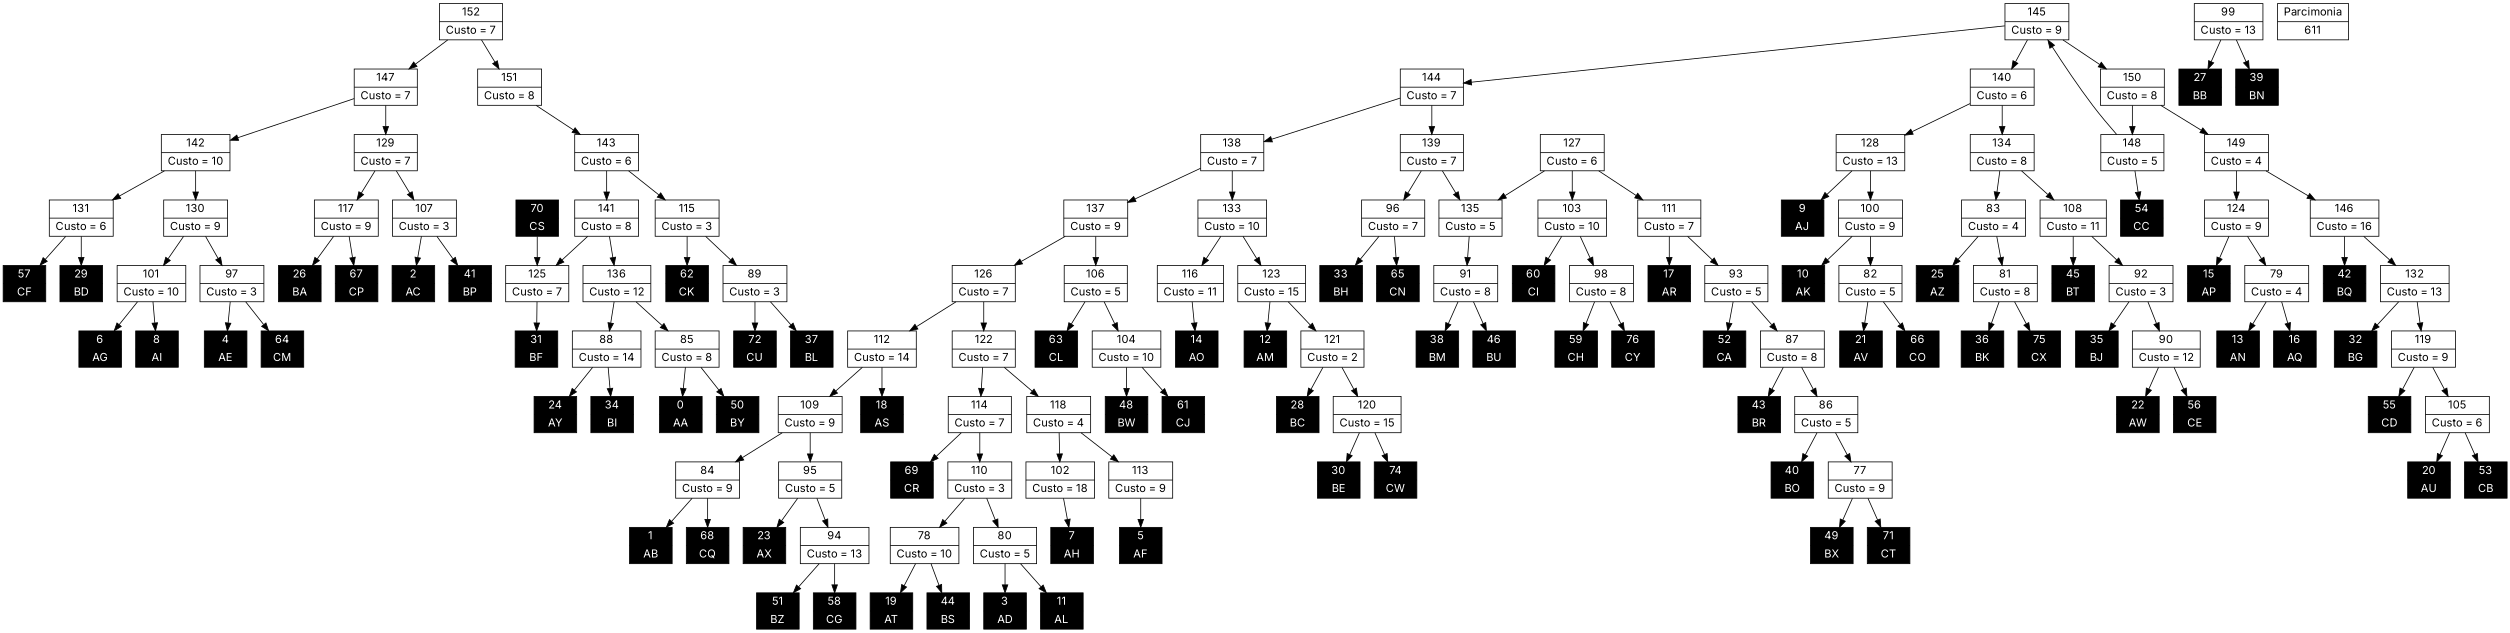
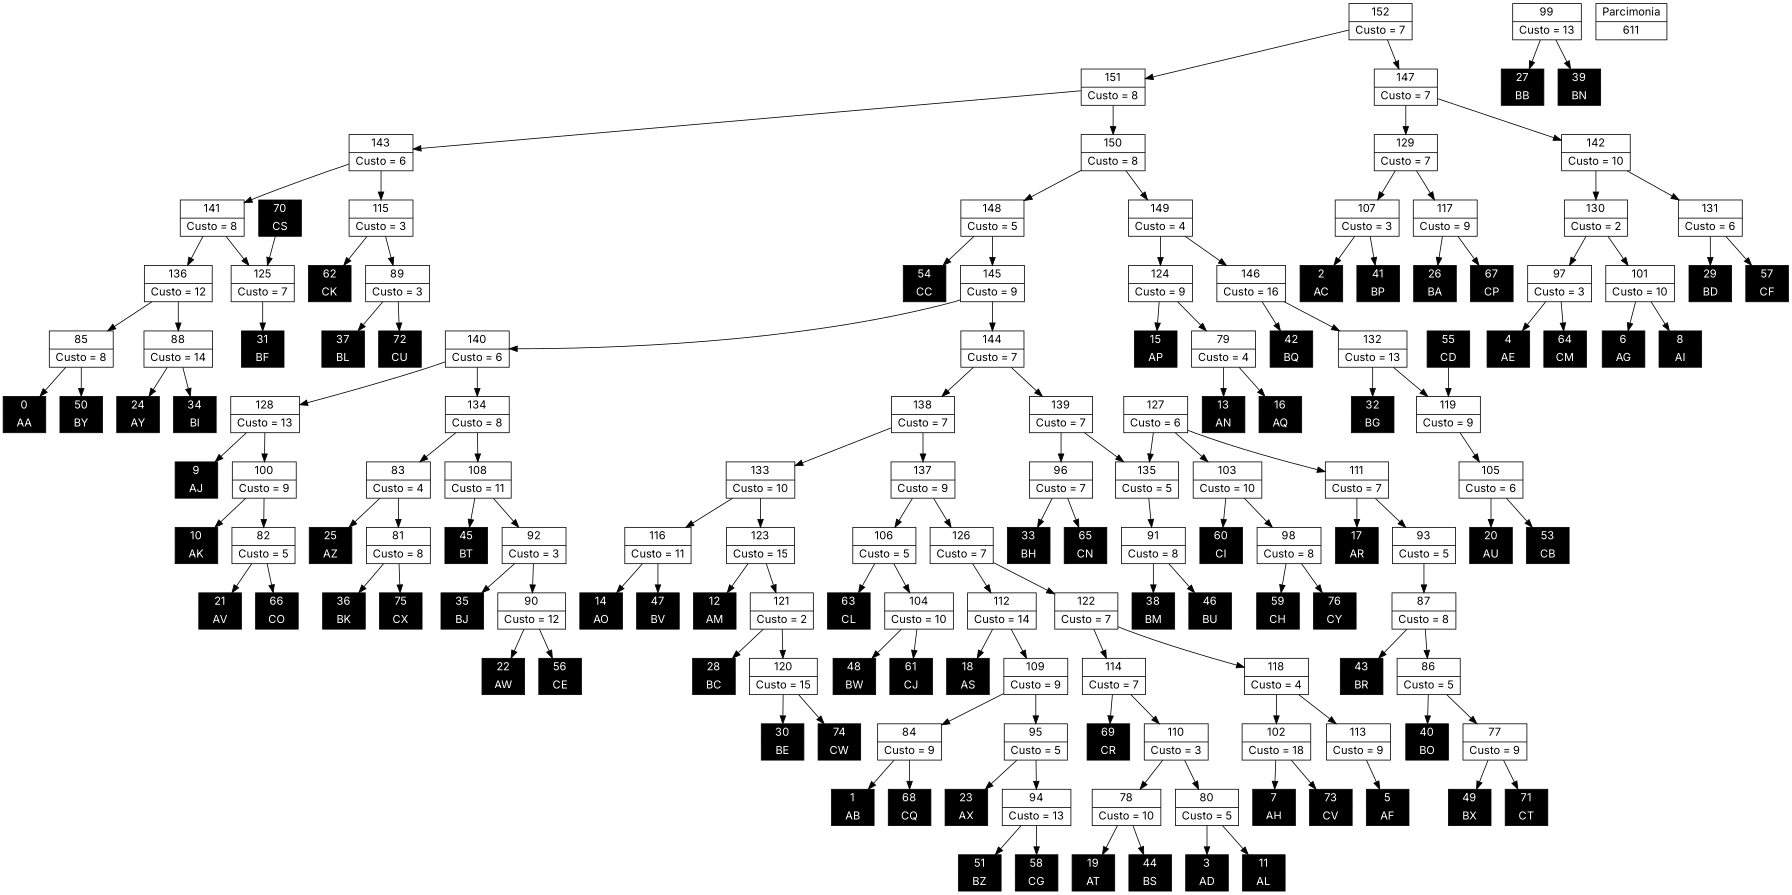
edge "145" -> "150": now "151" -> "150"
node "130": text "Custo = 9" -> "Custo = 2"
node "52": removed
edge "119" -> "55": reversed
node "47": added
node "73": added
